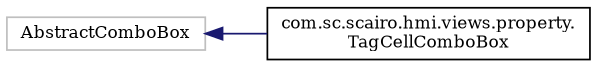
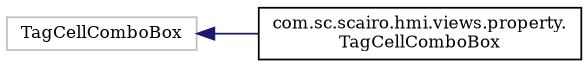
node "AbstractComboBox": label "AbstractComboBox" -> "TagCellComboBox"
